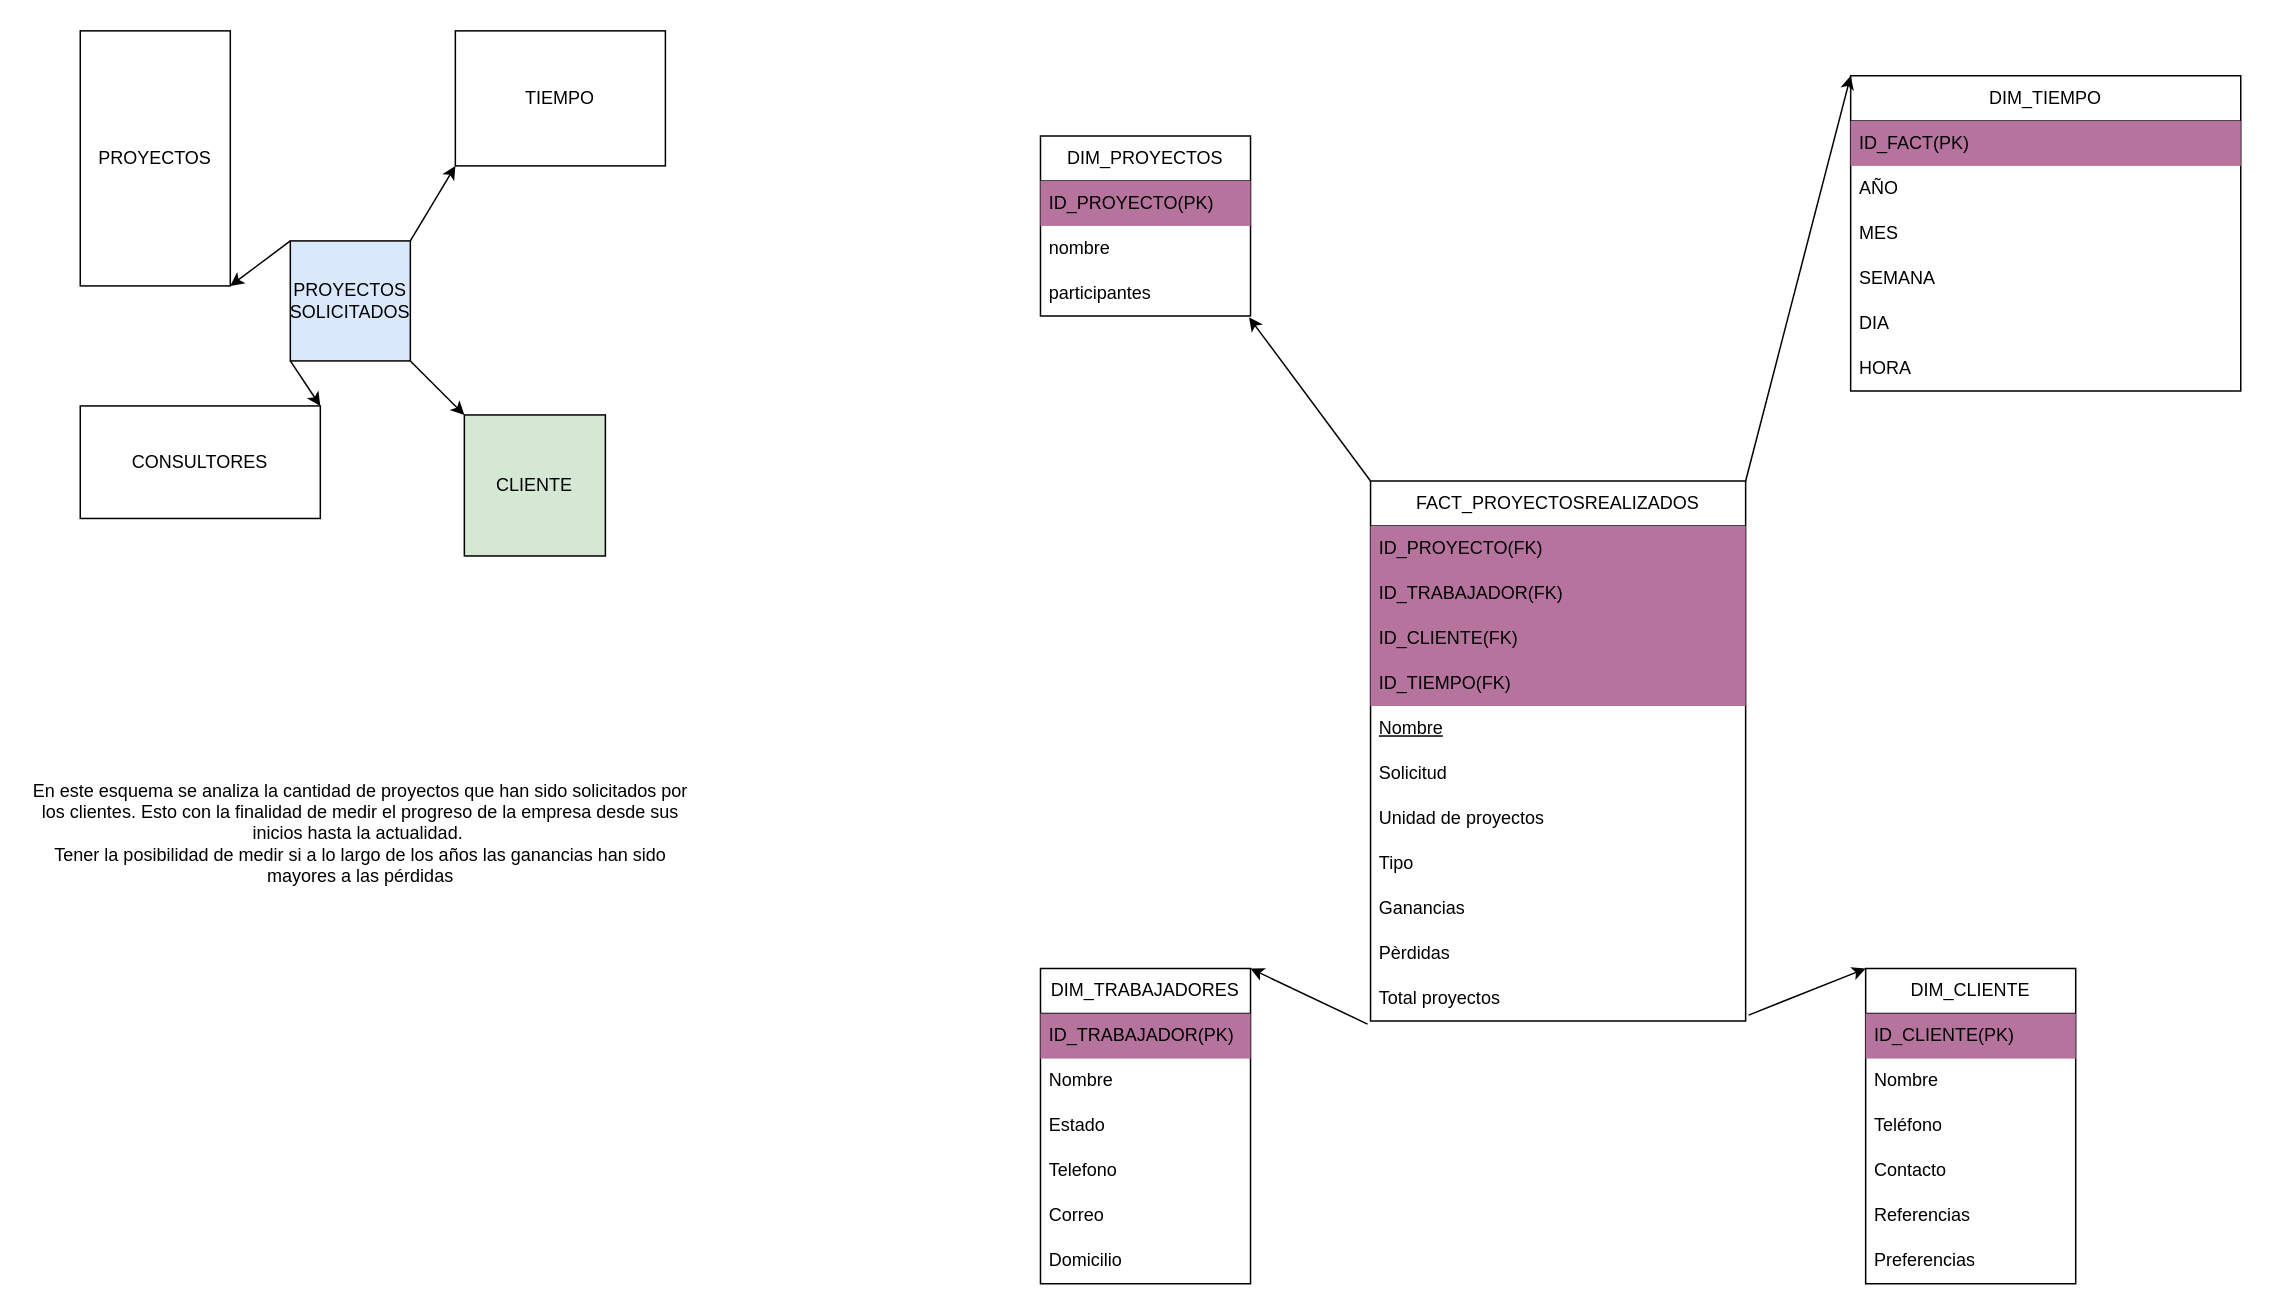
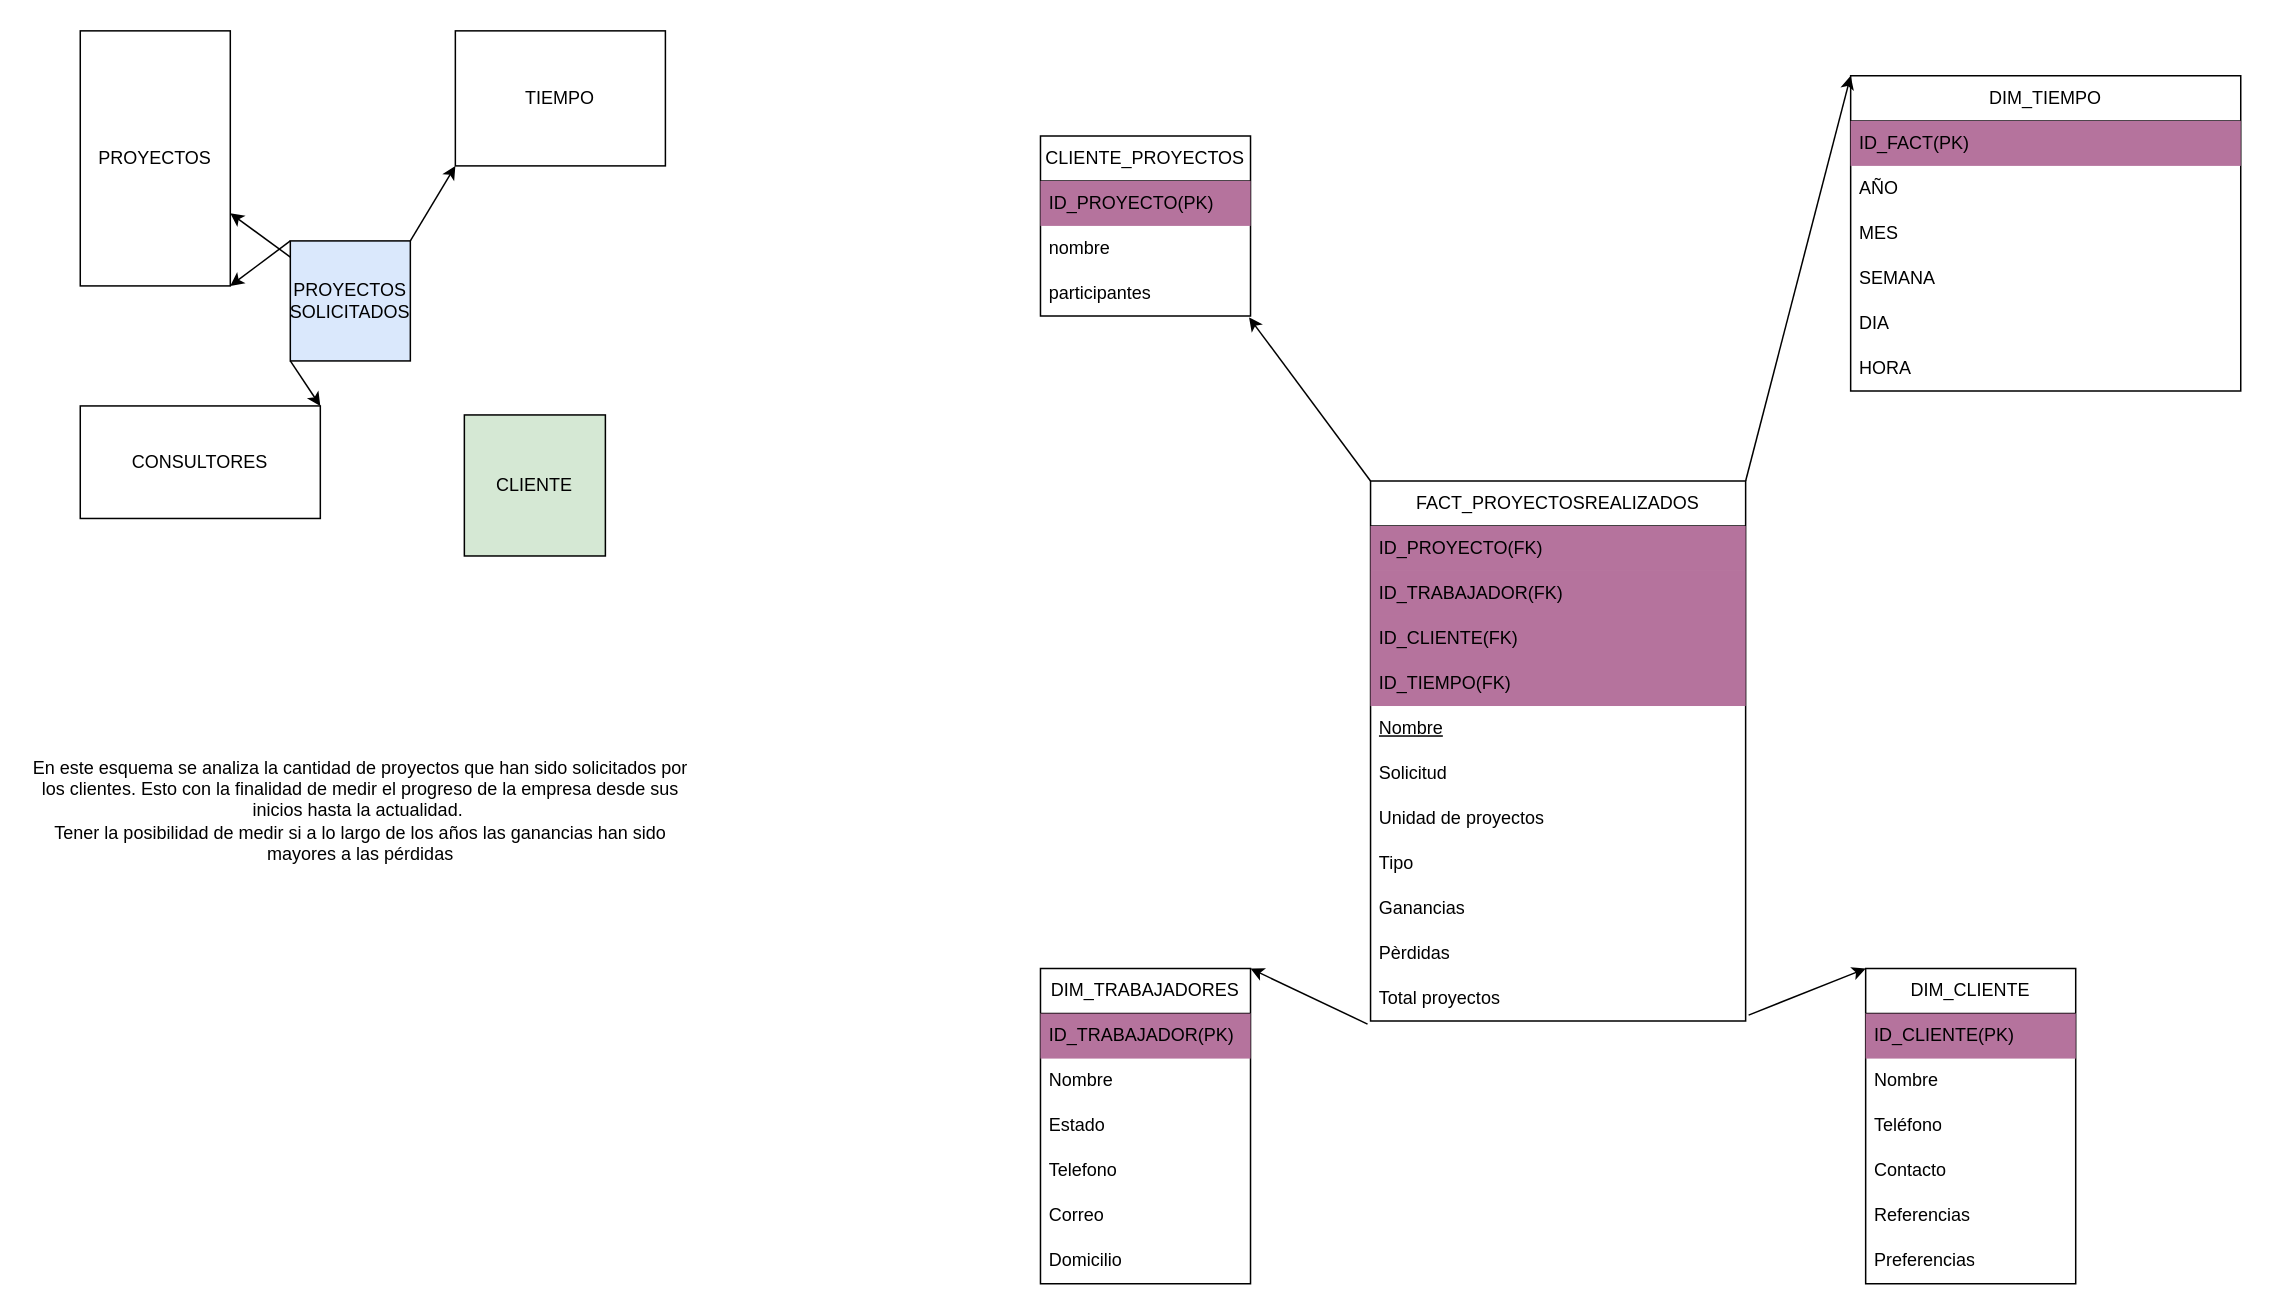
node "DIM_PROYECTOS": label "DIM_PROYECTOS" -> "CLIENTE_PROYECTOS"
edge "PROYECTOS SOLICITADOS" -> "CLIENTE": now "PROYECTOS SOLICITADOS" -> "PROYECTOS"
node "En este esquema se analiza la cantidad de proyectos que han sido solicitados por los clientes. Esto con la finalidad de medir el progreso de la empresa desde sus inicios hasta la actualidad. Tener la posibilidad de medir si a lo largo de los años las ganancias han sido mayores a las pérdidas": moved (361, 833) -> (361, 811)
